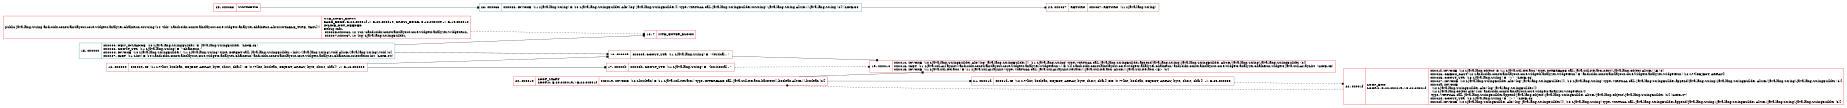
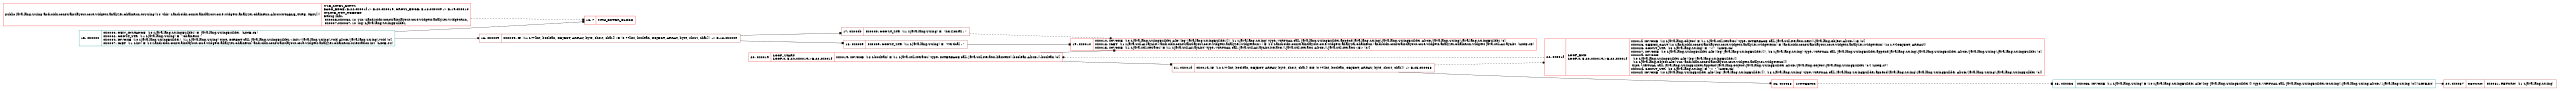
edge "25: 0x0033" -> "23: 0x0033": style solid -> dashed
node "24: 0x0037": text "0x0037: RETURN  (r1 I:java.lang.String)" -> "0x0031: RETURN  (r1 I:java.lang.String)"
edge "15: 0x0000" -> "18: 0x000e": now "15: 0x0000" -> "16: 0x0009"
edge "21: 0x001d" -> "25: 0x0033": added
